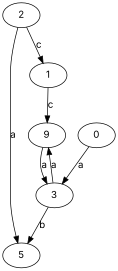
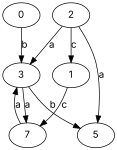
edge "2" -> "3": added, label "a"
node "9": label "9" -> "7"
edge "0" -> "3": label "a" -> "b"
